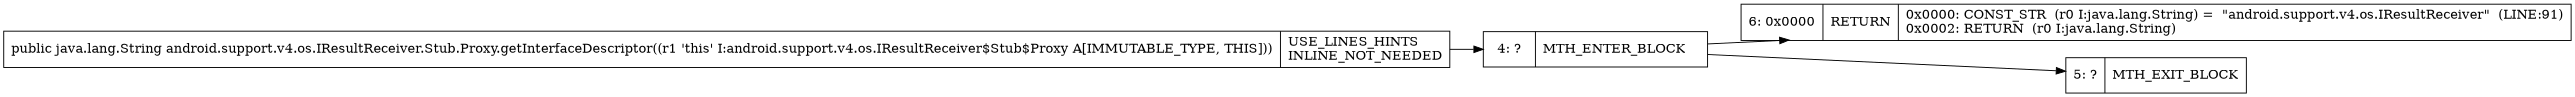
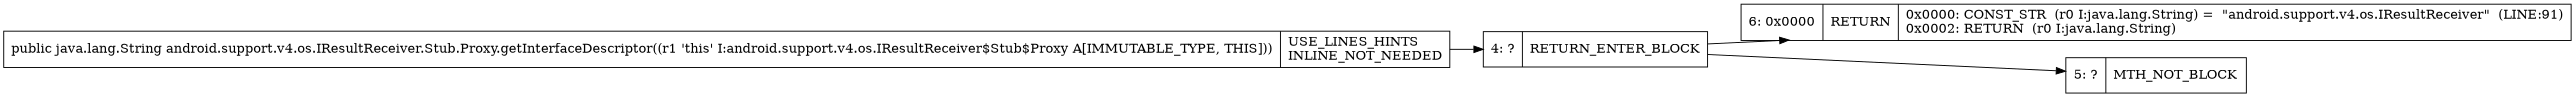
node "4: ?": text "MTH_ENTER_BLOCK" -> "RETURN_ENTER_BLOCK"
node "5: ?": text "MTH_EXIT_BLOCK" -> "MTH_NOT_BLOCK"
